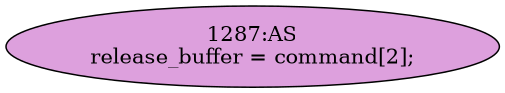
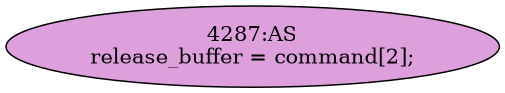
node "1287:AS release_buffer = command[2];": label "1287:AS release_buffer = command[2];" -> "4287:AS release_buffer = command[2];"
